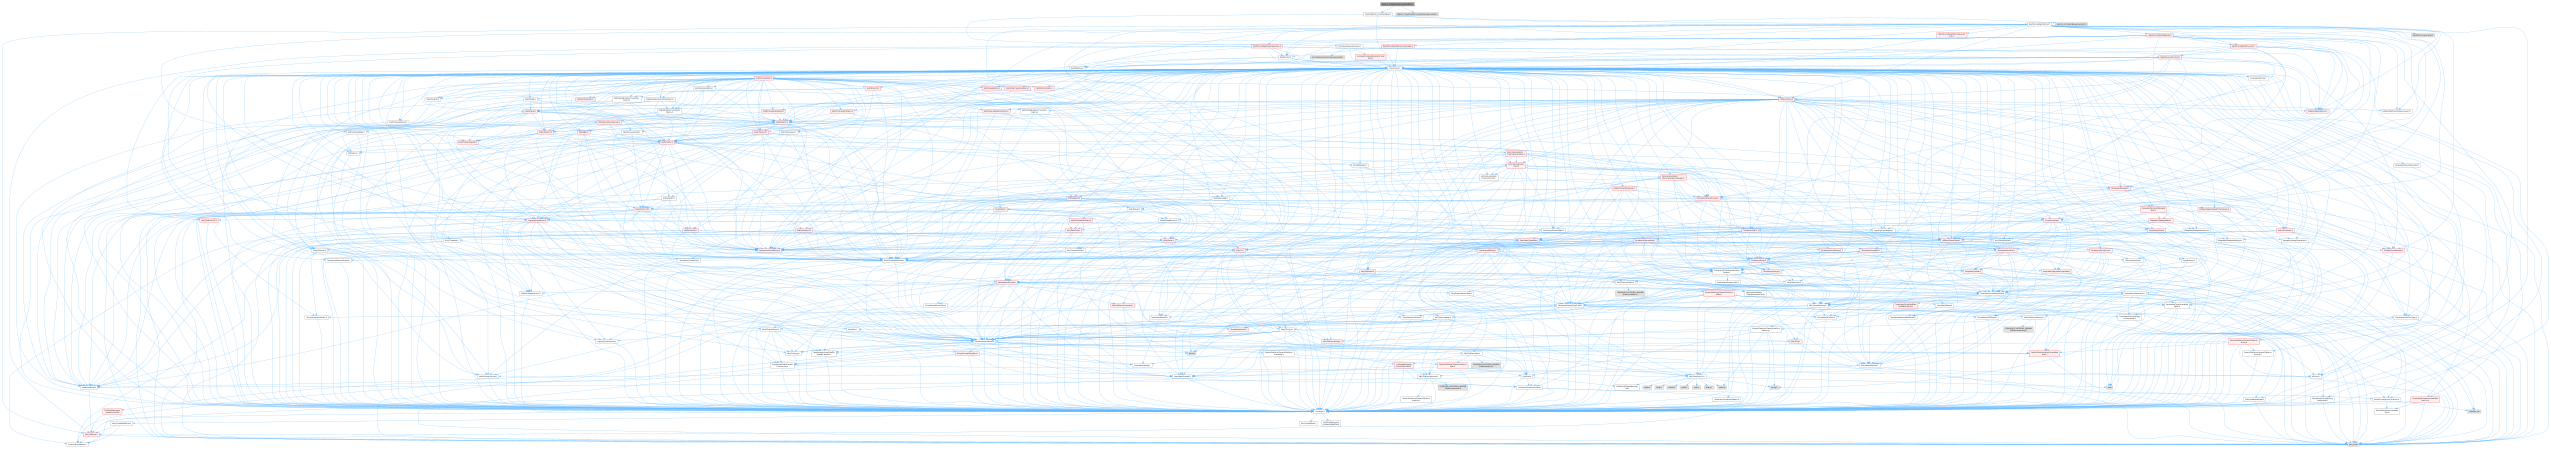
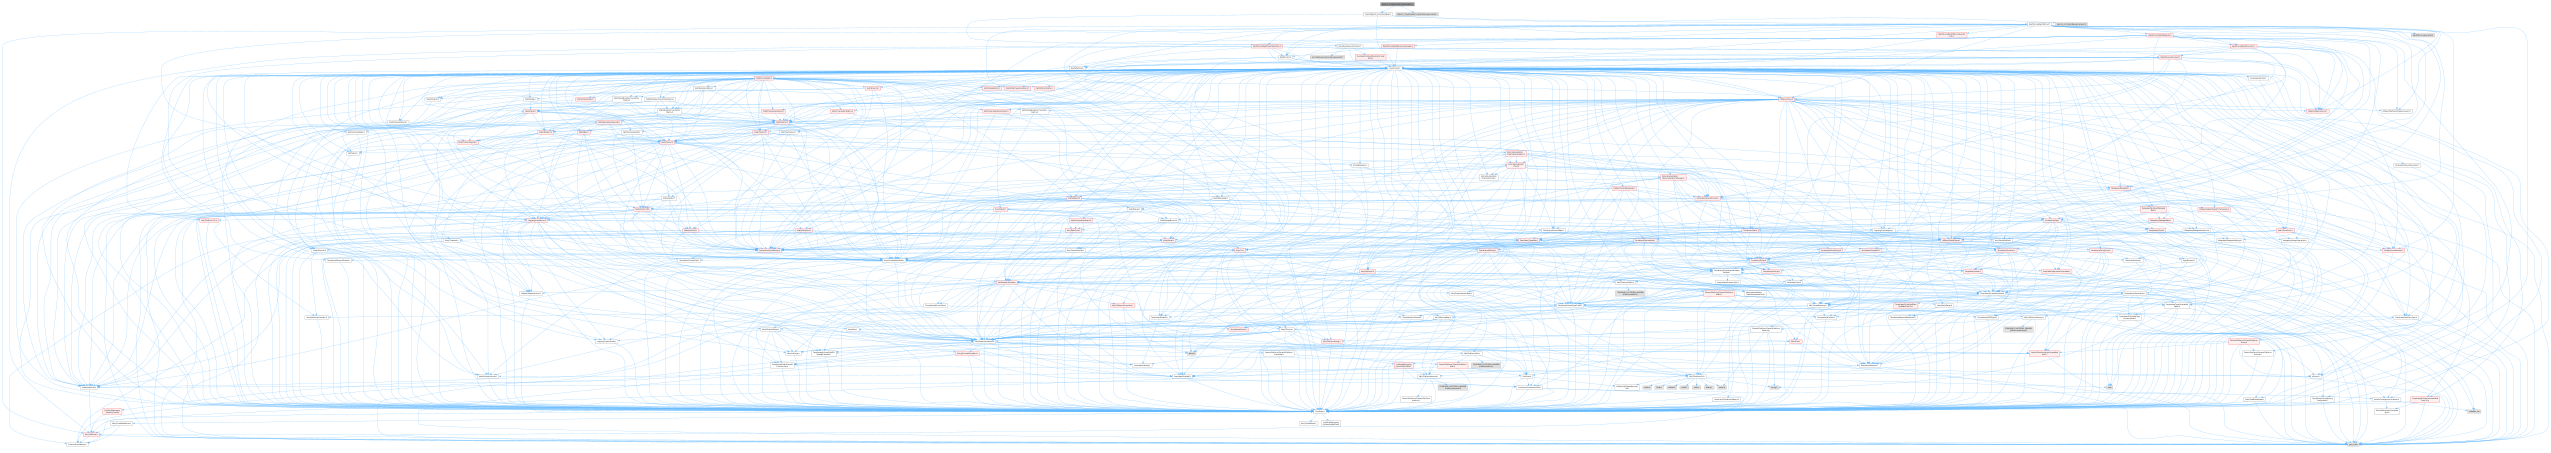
edge "Templates/UniqueObj.h" -> "Templates/UniquePtr.h": reversed
